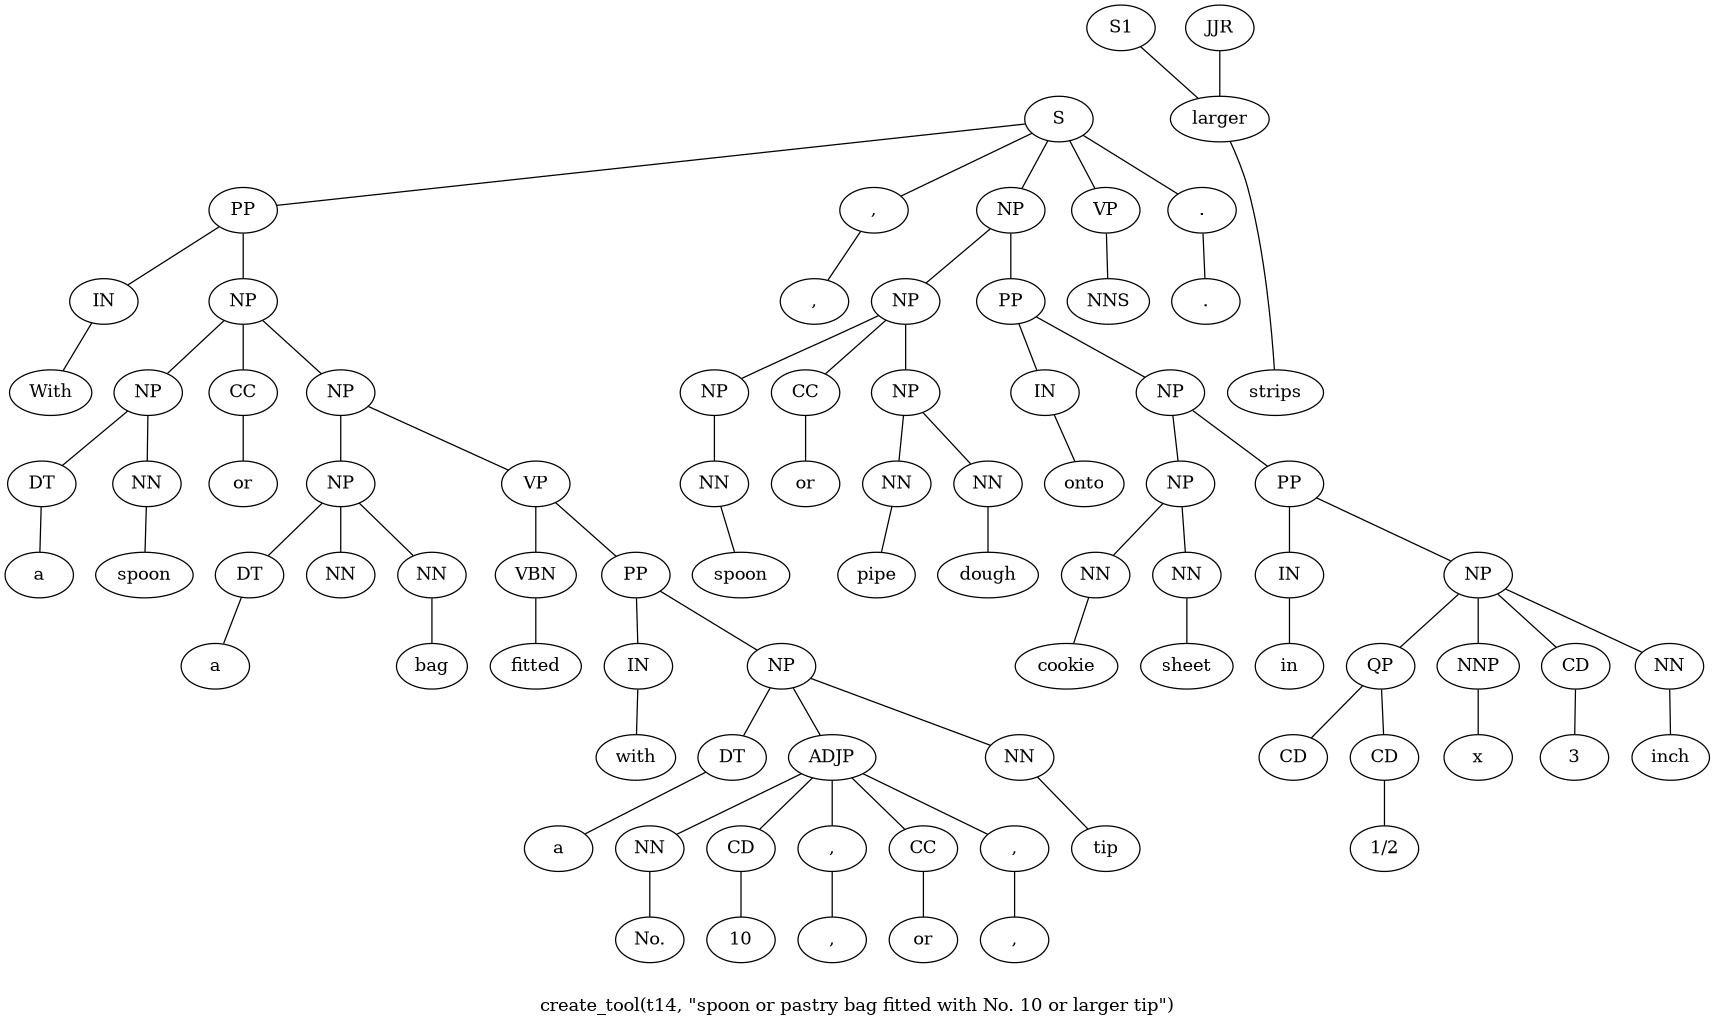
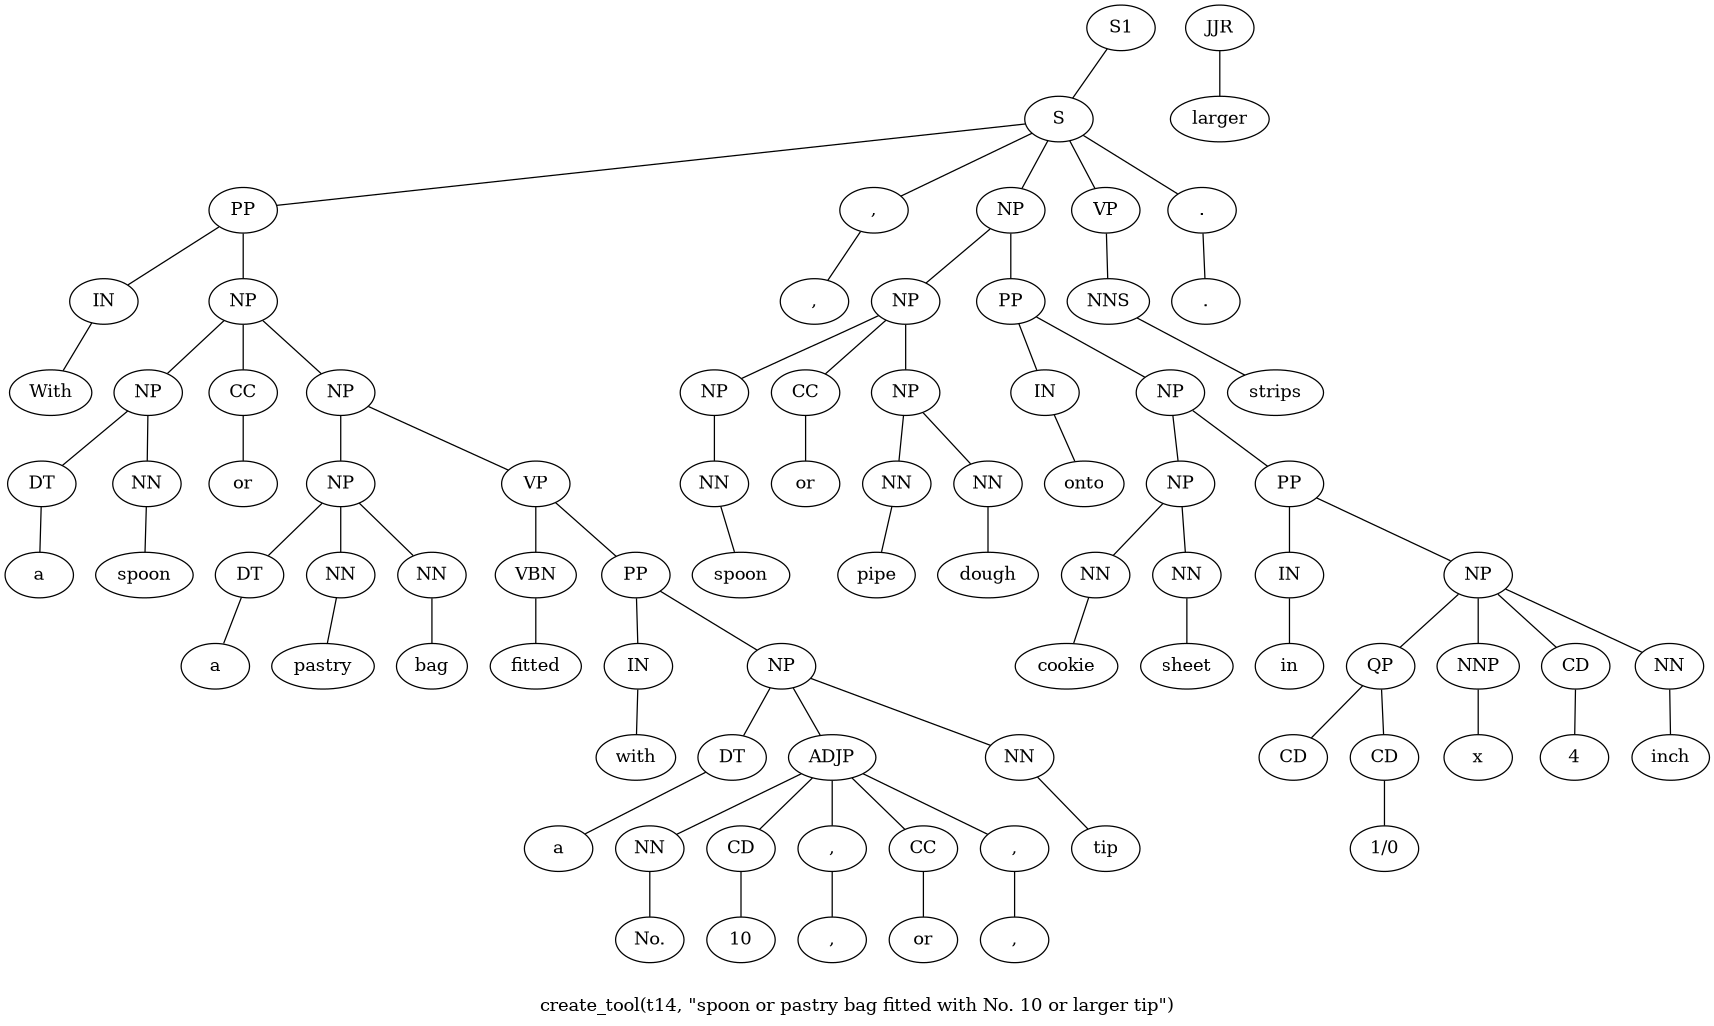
edge "S1" -- "larger": now "S1" -- "S"
edge "larger" -- "strips": now "NNS" -- "strips"
node "pastry": added
node "3": label "3" -> "4"
node "1/2": label "1/2" -> "1/0"
